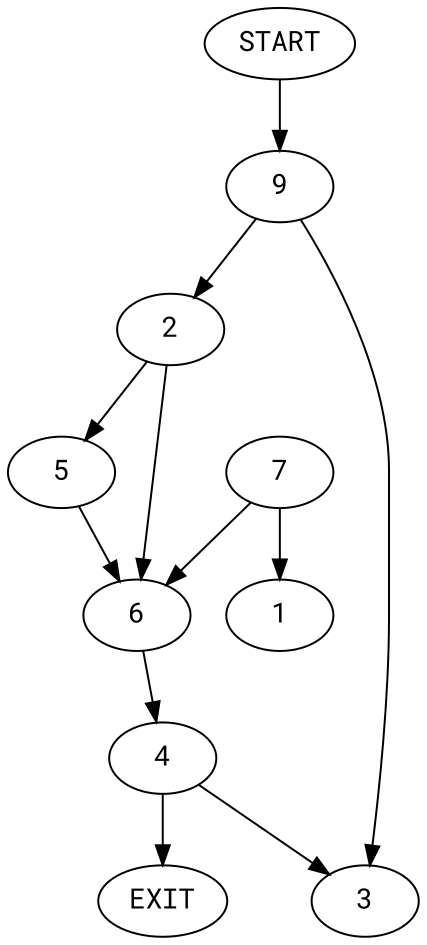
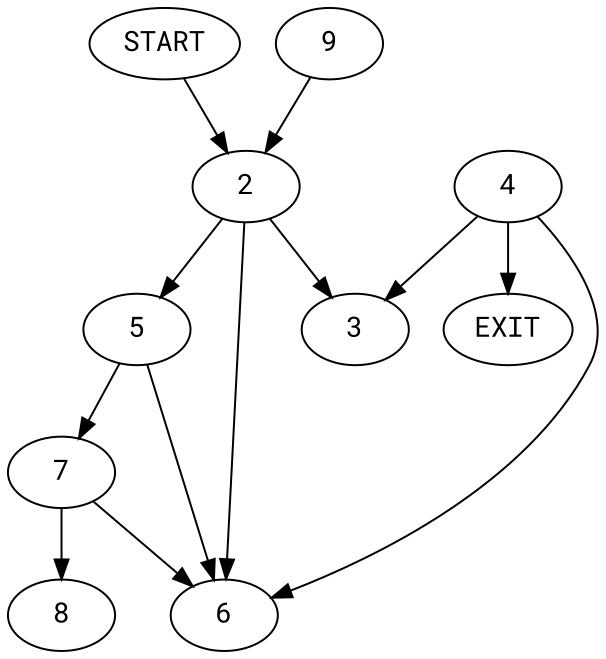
edge "START" -> "9": now "START" -> "2"
edge "5" -> "7": added
edge "9" -> "3": now "2" -> "3"
node "1": label "1" -> "8"
edge "6" -> "4": reversed
